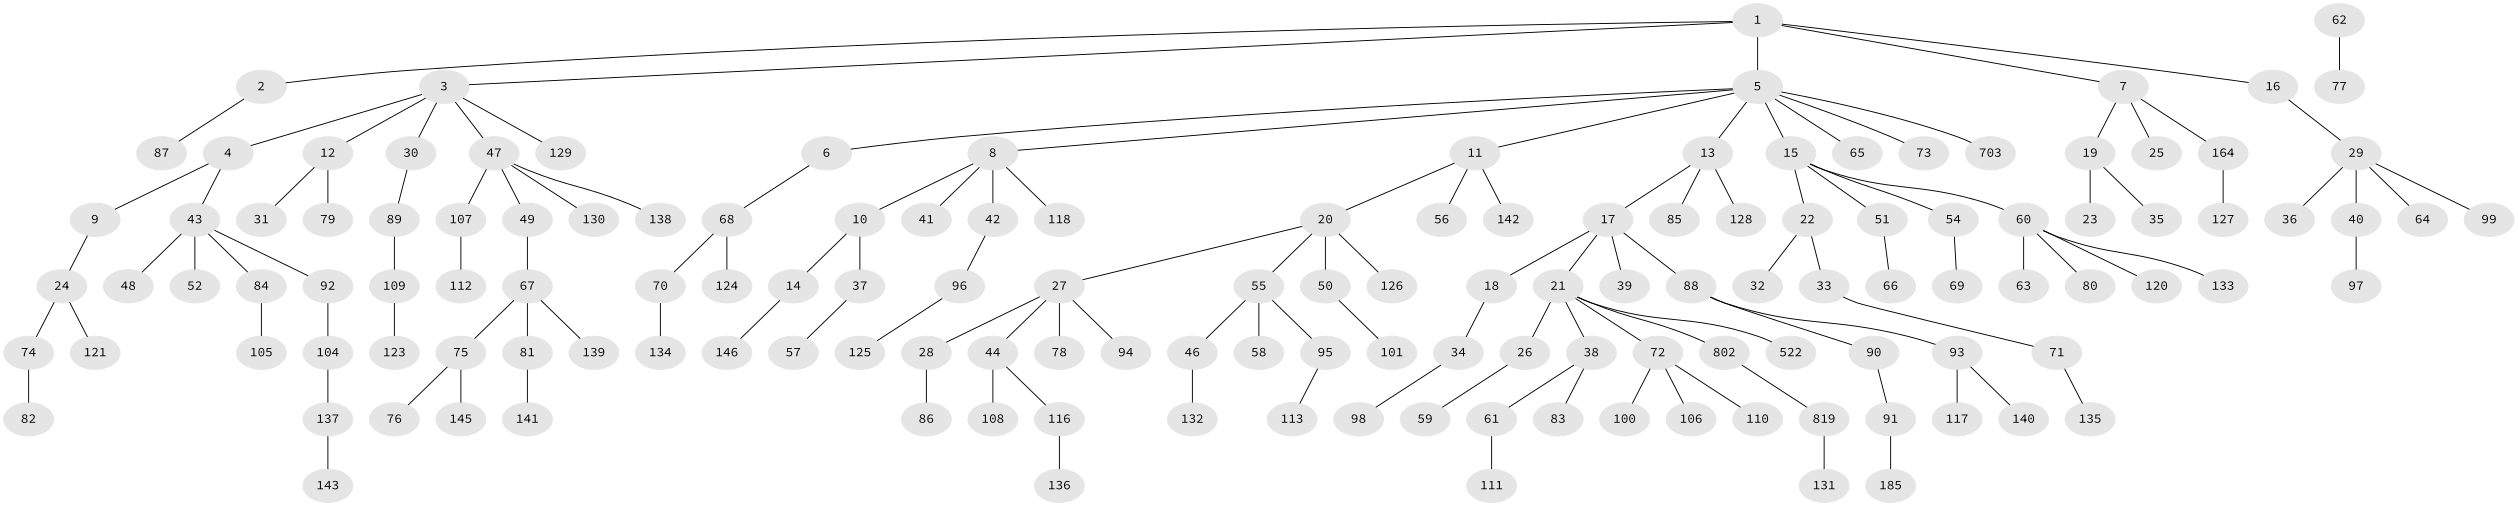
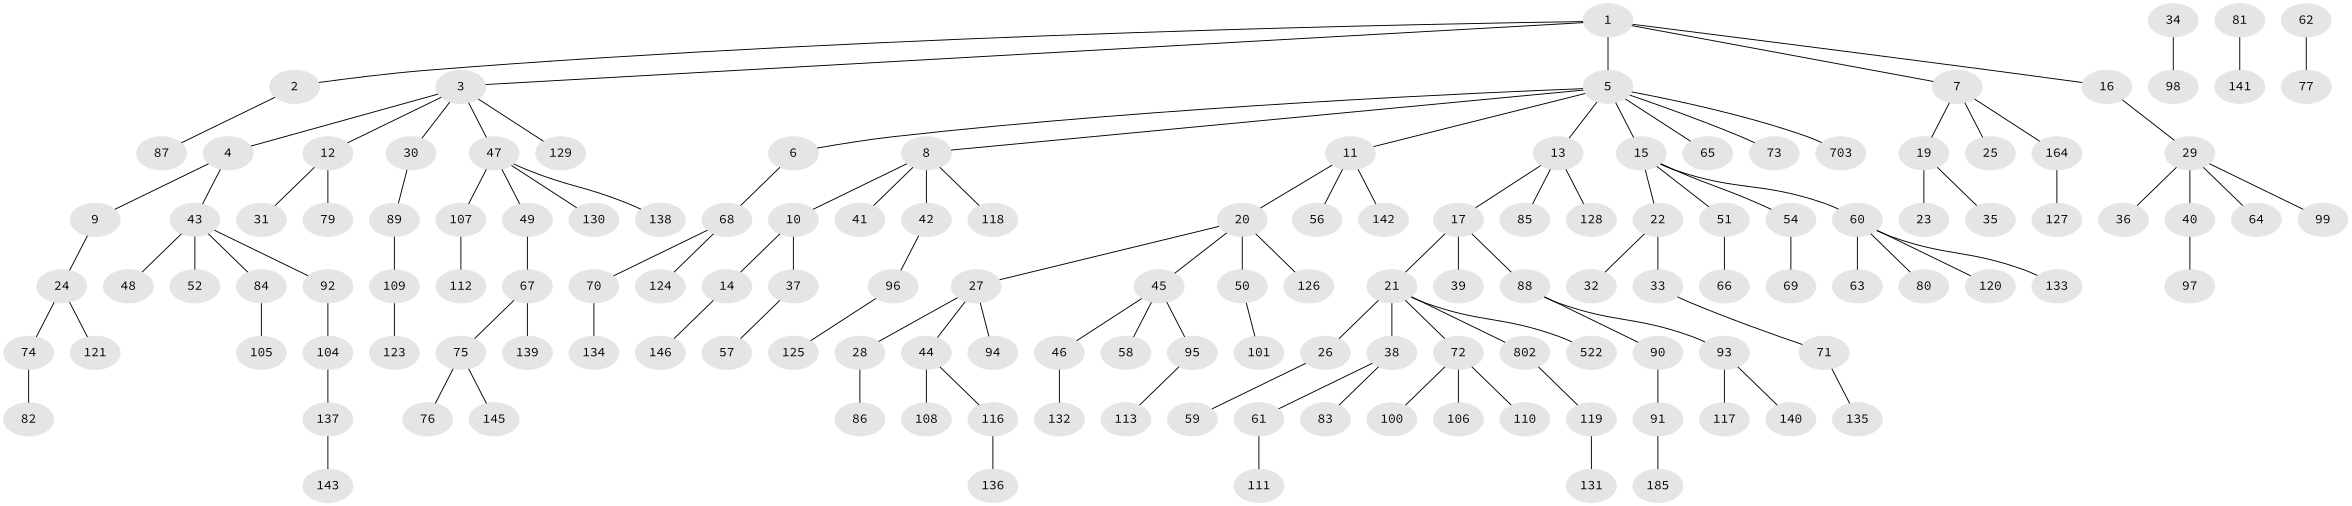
node "55": label "55" -> "45"
node "18": removed
edge "67" -- "81": removed
node "78": removed
node "819": label "819" -> "119"
